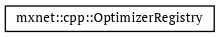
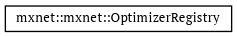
node "mxnet::cpp::OptimizerRegistry": label "mxnet::cpp::OptimizerRegistry" -> "mxnet::mxnet::OptimizerRegistry"
